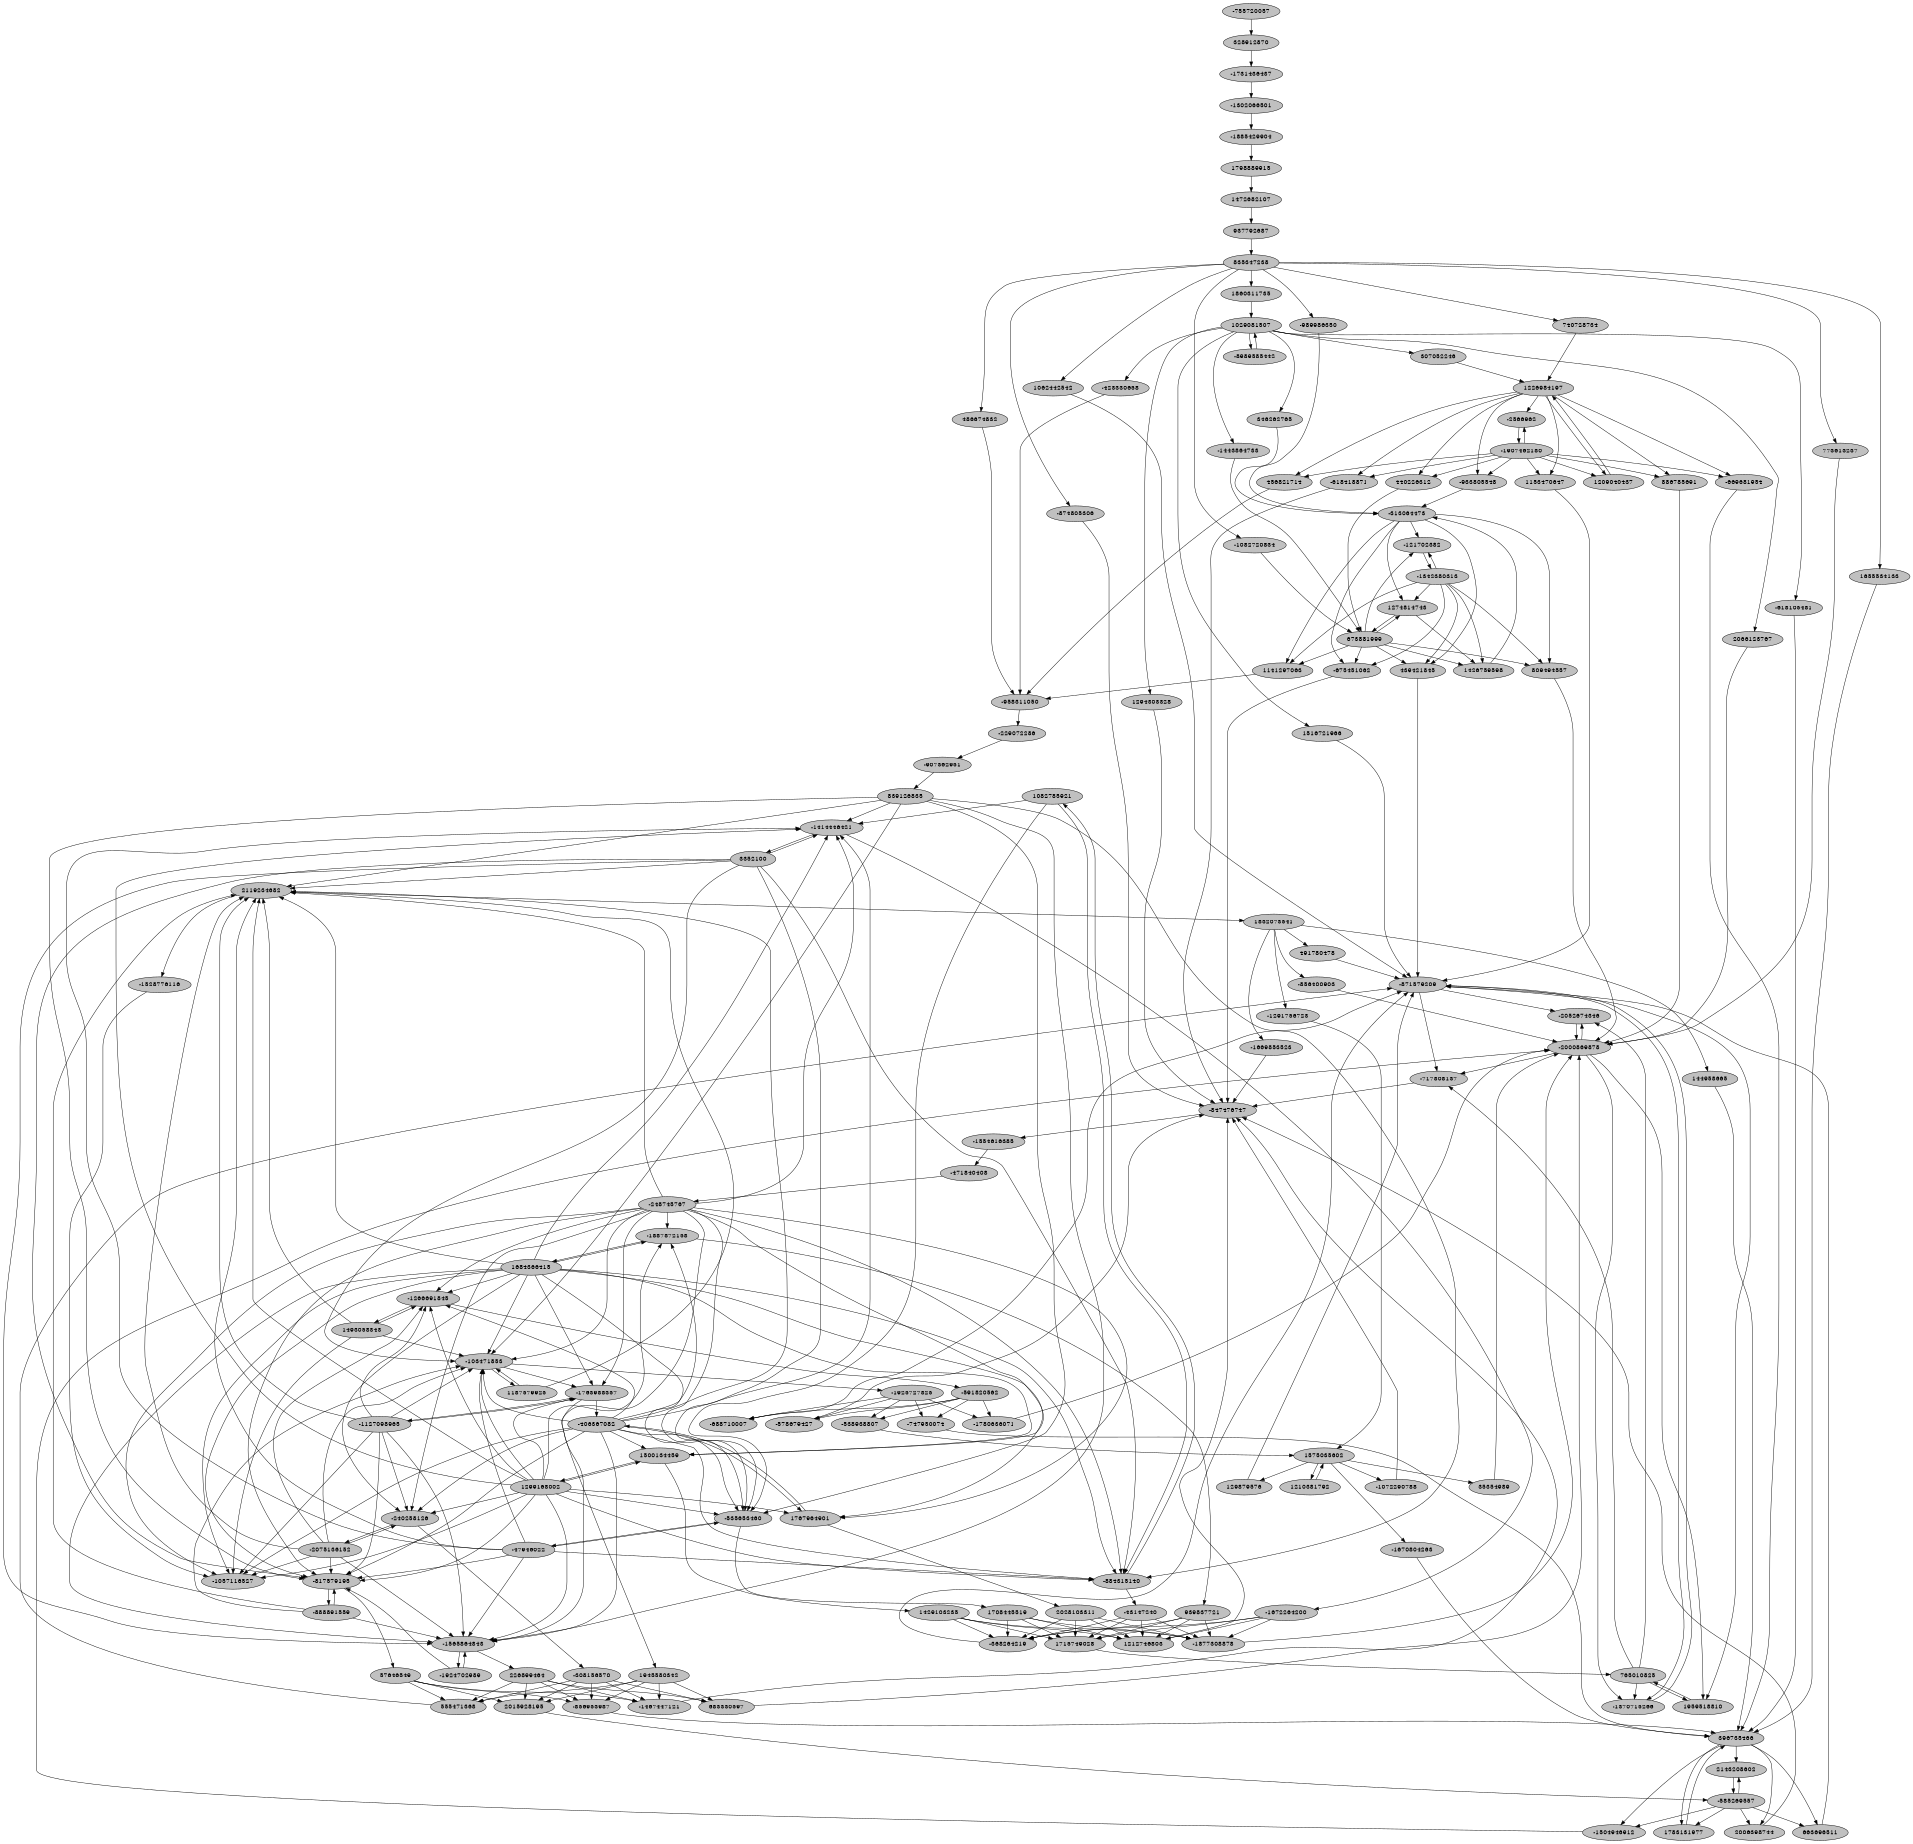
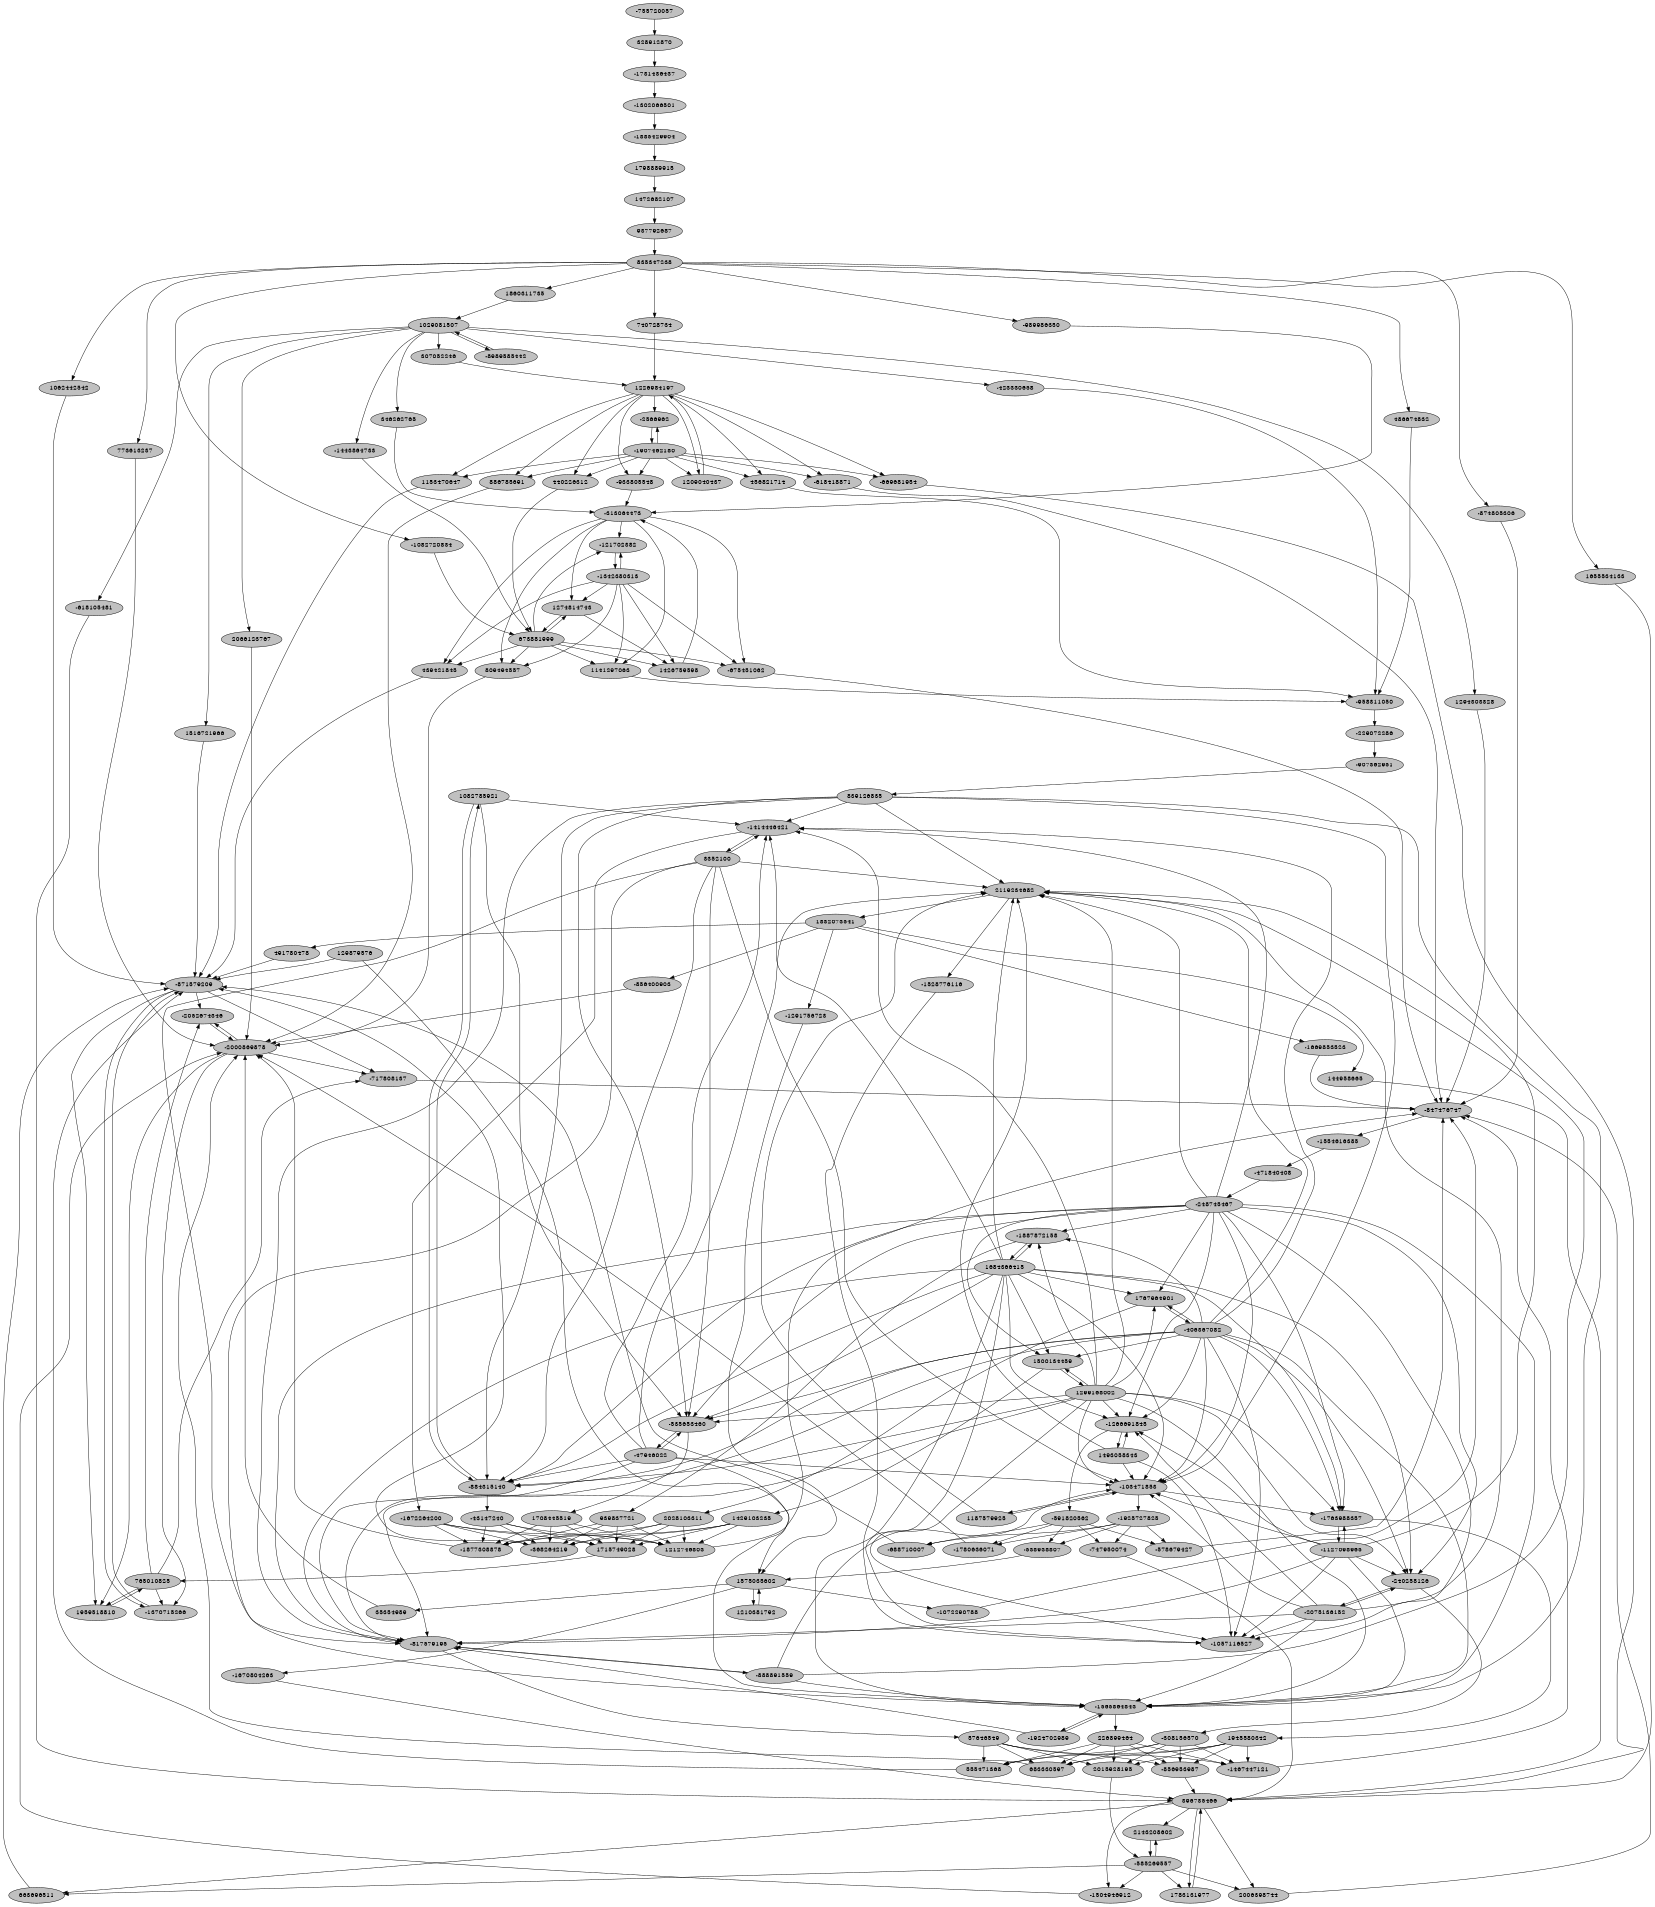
node "-248745767": label "-248745767" -> "-248745467"
edge "-1763988357" -> "-406367082": reversed
edge "1575035602" -> "129879576": reversed
edge "57646549" -> "683330597": added
